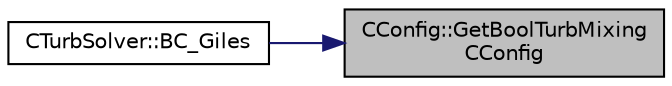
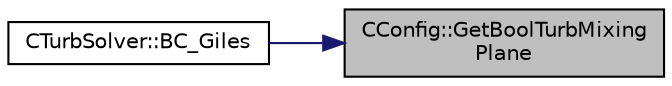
node "CConfig::GetBoolTurbMixing CConfig": label "CConfig::GetBoolTurbMixing CConfig" -> "CConfig::GetBoolTurbMixing Plane"
